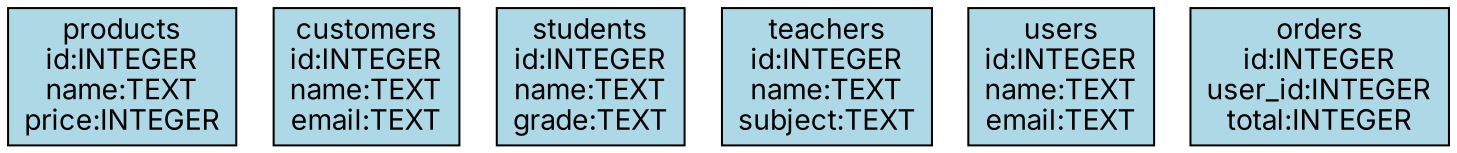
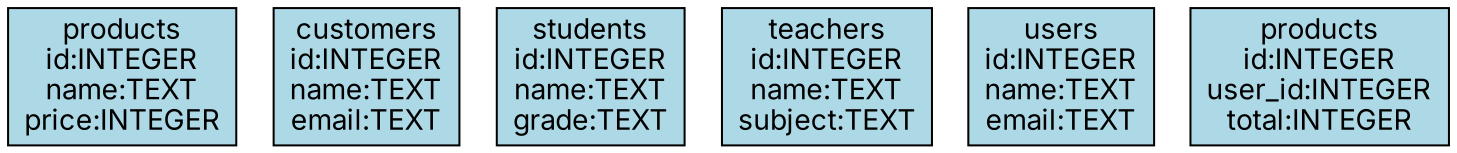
node "orders id:INTEGER user_id:INTEGER total:INTEGER": label "orders id:INTEGER user_id:INTEGER total:INTEGER" -> "products id:INTEGER user_id:INTEGER total:INTEGER"
